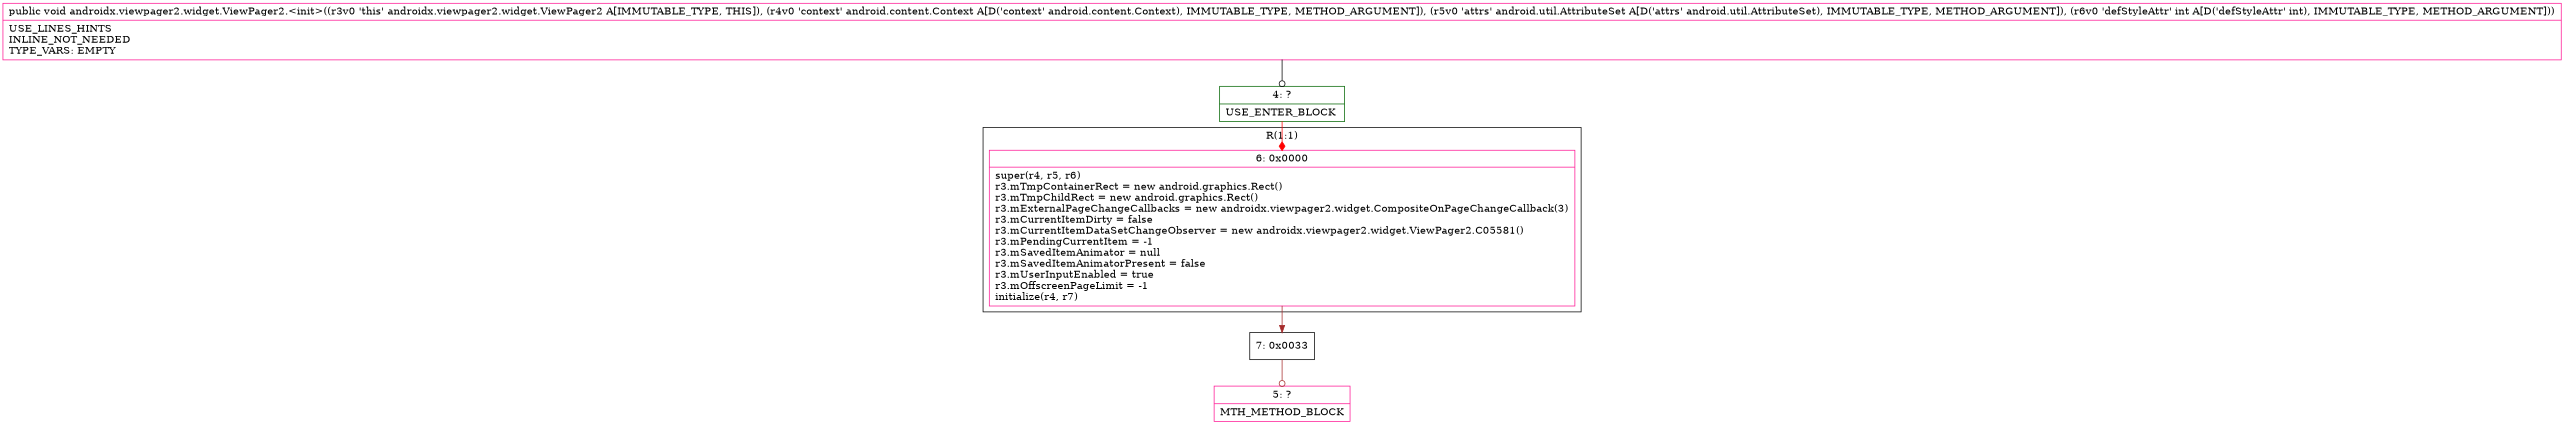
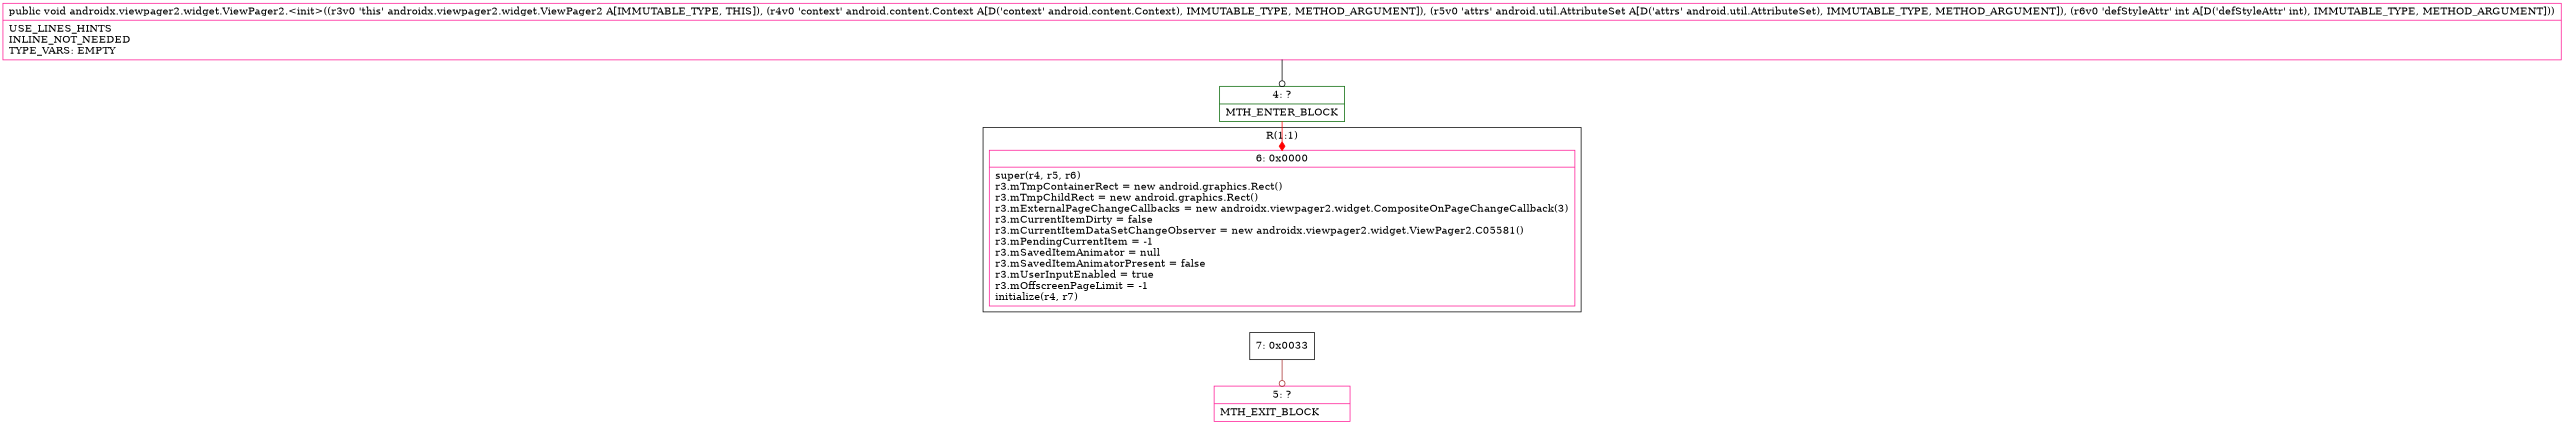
node "4: ?": text "USE_ENTER_BLOCK" -> "MTH_ENTER_BLOCK"
edge "6: 0x0000" -> "7: 0x0033": removed
node "5: ?": text "MTH_METHOD_BLOCK" -> "MTH_EXIT_BLOCK"
